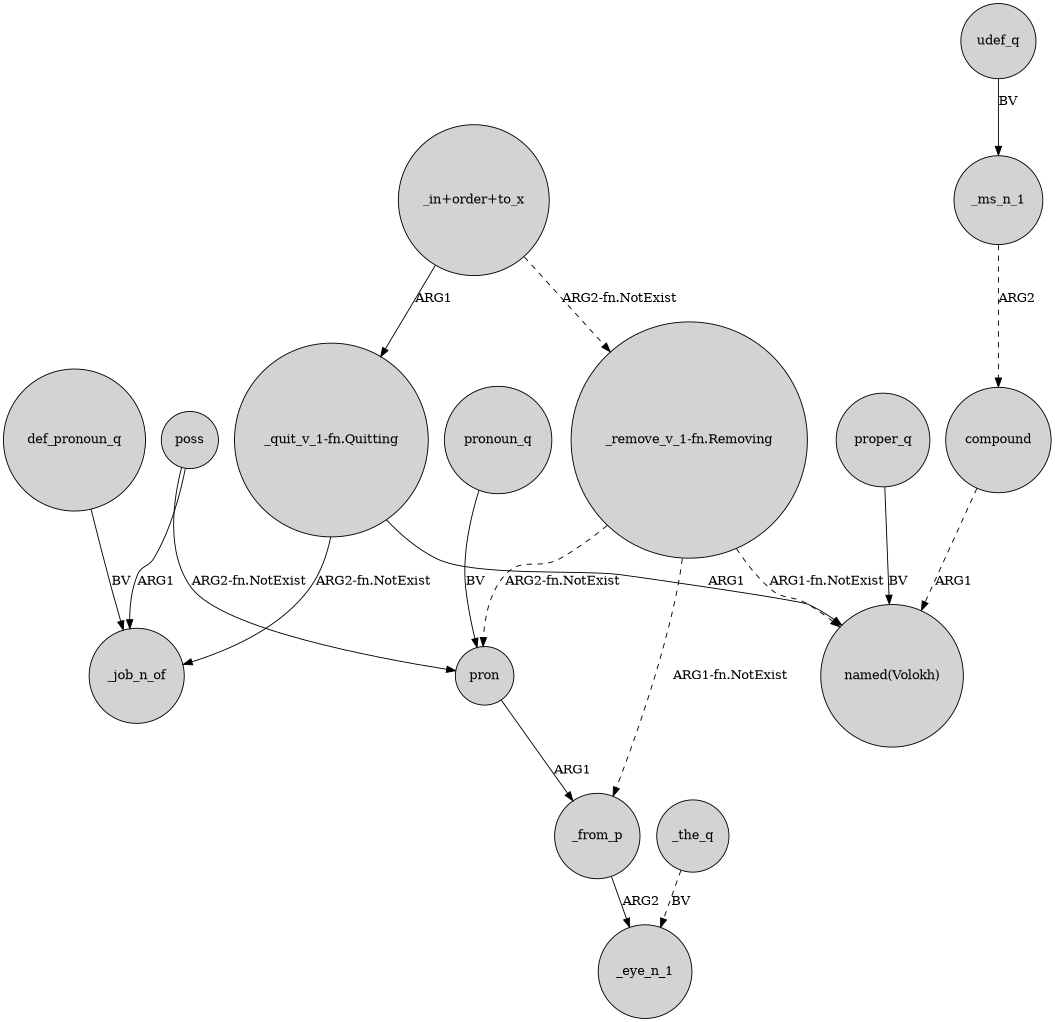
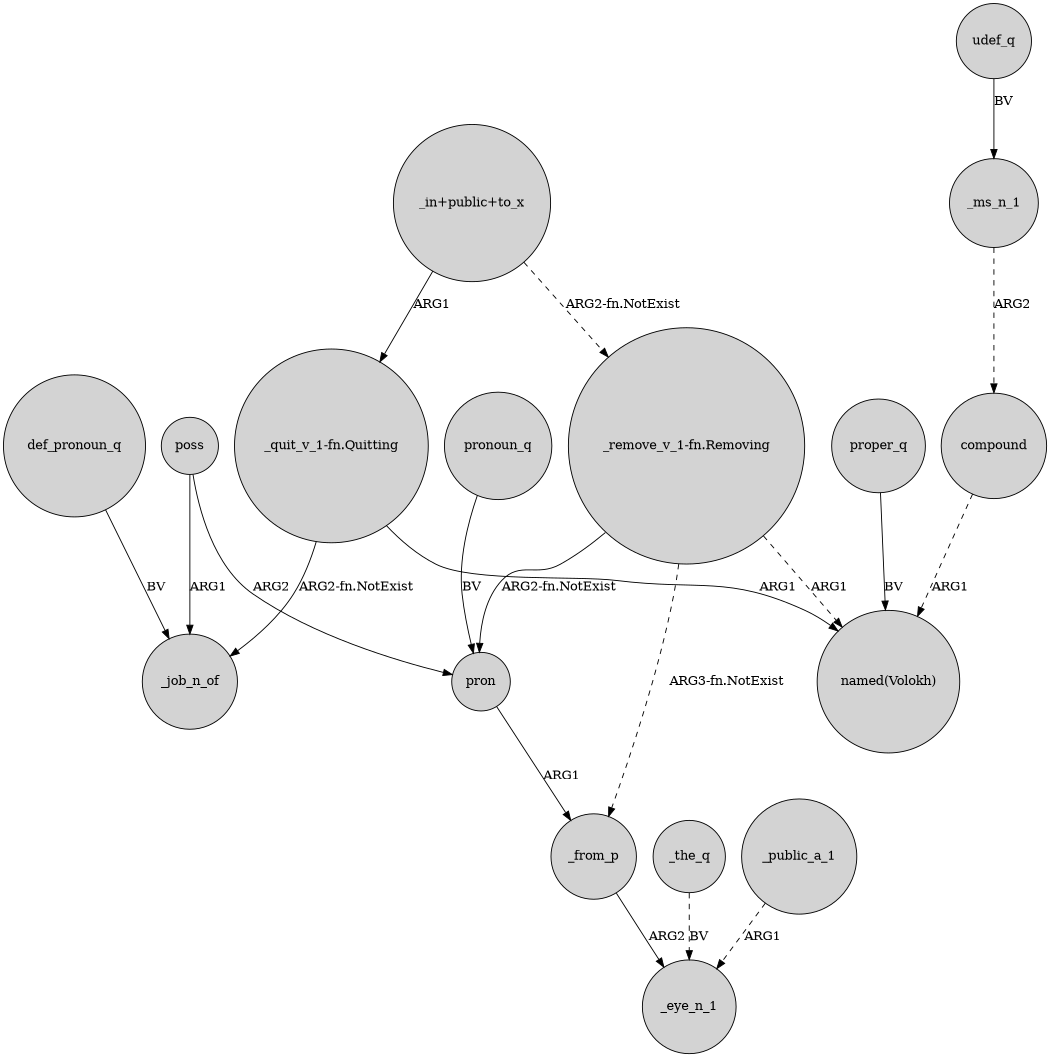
node "_in+order+to_x": label "_in+order+to_x" -> "_in+public+to_x"
edge "_remove_v_1-fn.Removing" -> "pron": style dashed -> solid
edge "poss" -> "pron": label "ARG2-fn.NotExist" -> "ARG2"
edge "_remove_v_1-fn.Removing" -> "named(Volokh)": label "ARG1-fn.NotExist" -> "ARG1"
edge "_remove_v_1-fn.Removing" -> "_from_p": label "ARG1-fn.NotExist" -> "ARG3-fn.NotExist"
node "_public_a_1": added
